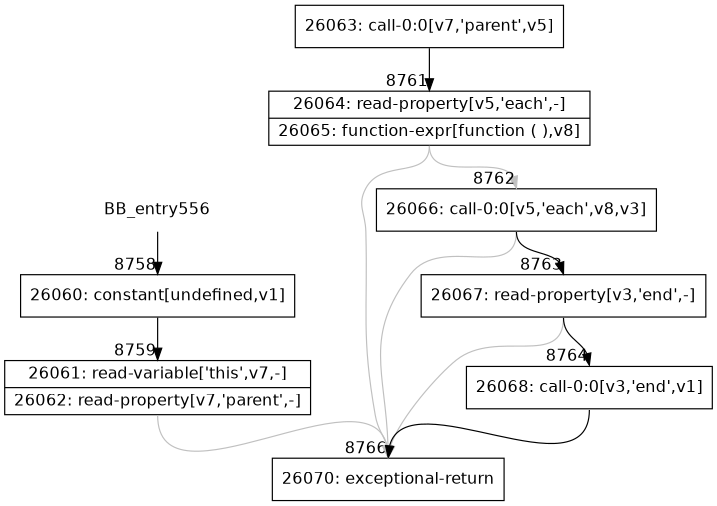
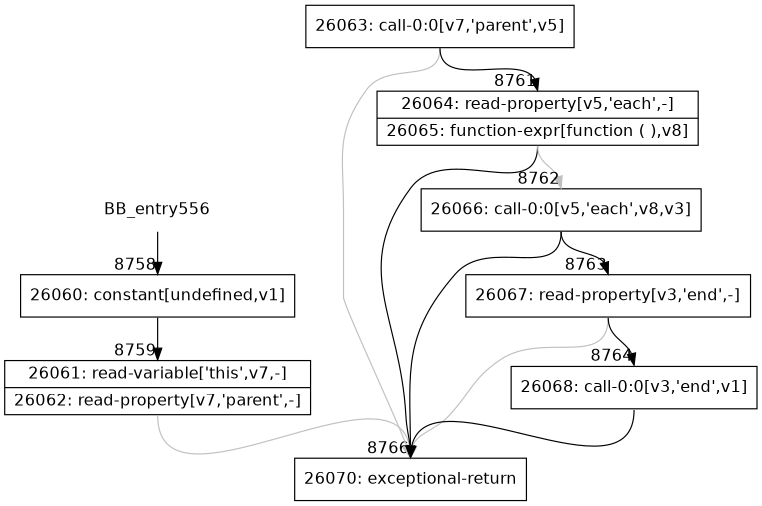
edge "26063: call-0:0[v7,'parent',v5]" -> "26070: exceptional-return": added
edge "26064: read-property[v5,'each',-]" -> "26070: exceptional-return": color gray -> black
edge "26066: call-0:0[v5,'each',v8,v3]" -> "26070: exceptional-return": color gray -> black
